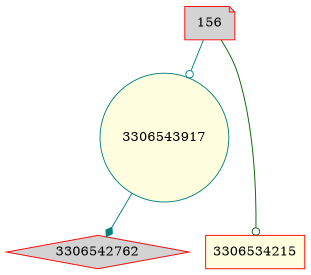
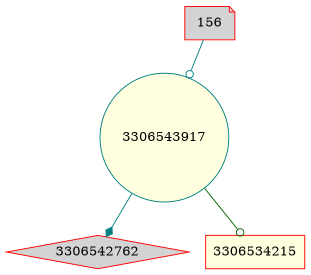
edge "156" -> "3306534215": now "3306543917" -> "3306534215"
